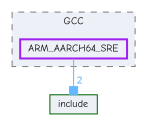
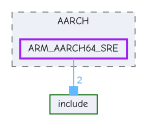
cluster "GCC": label "GCC" -> "AARCH"
